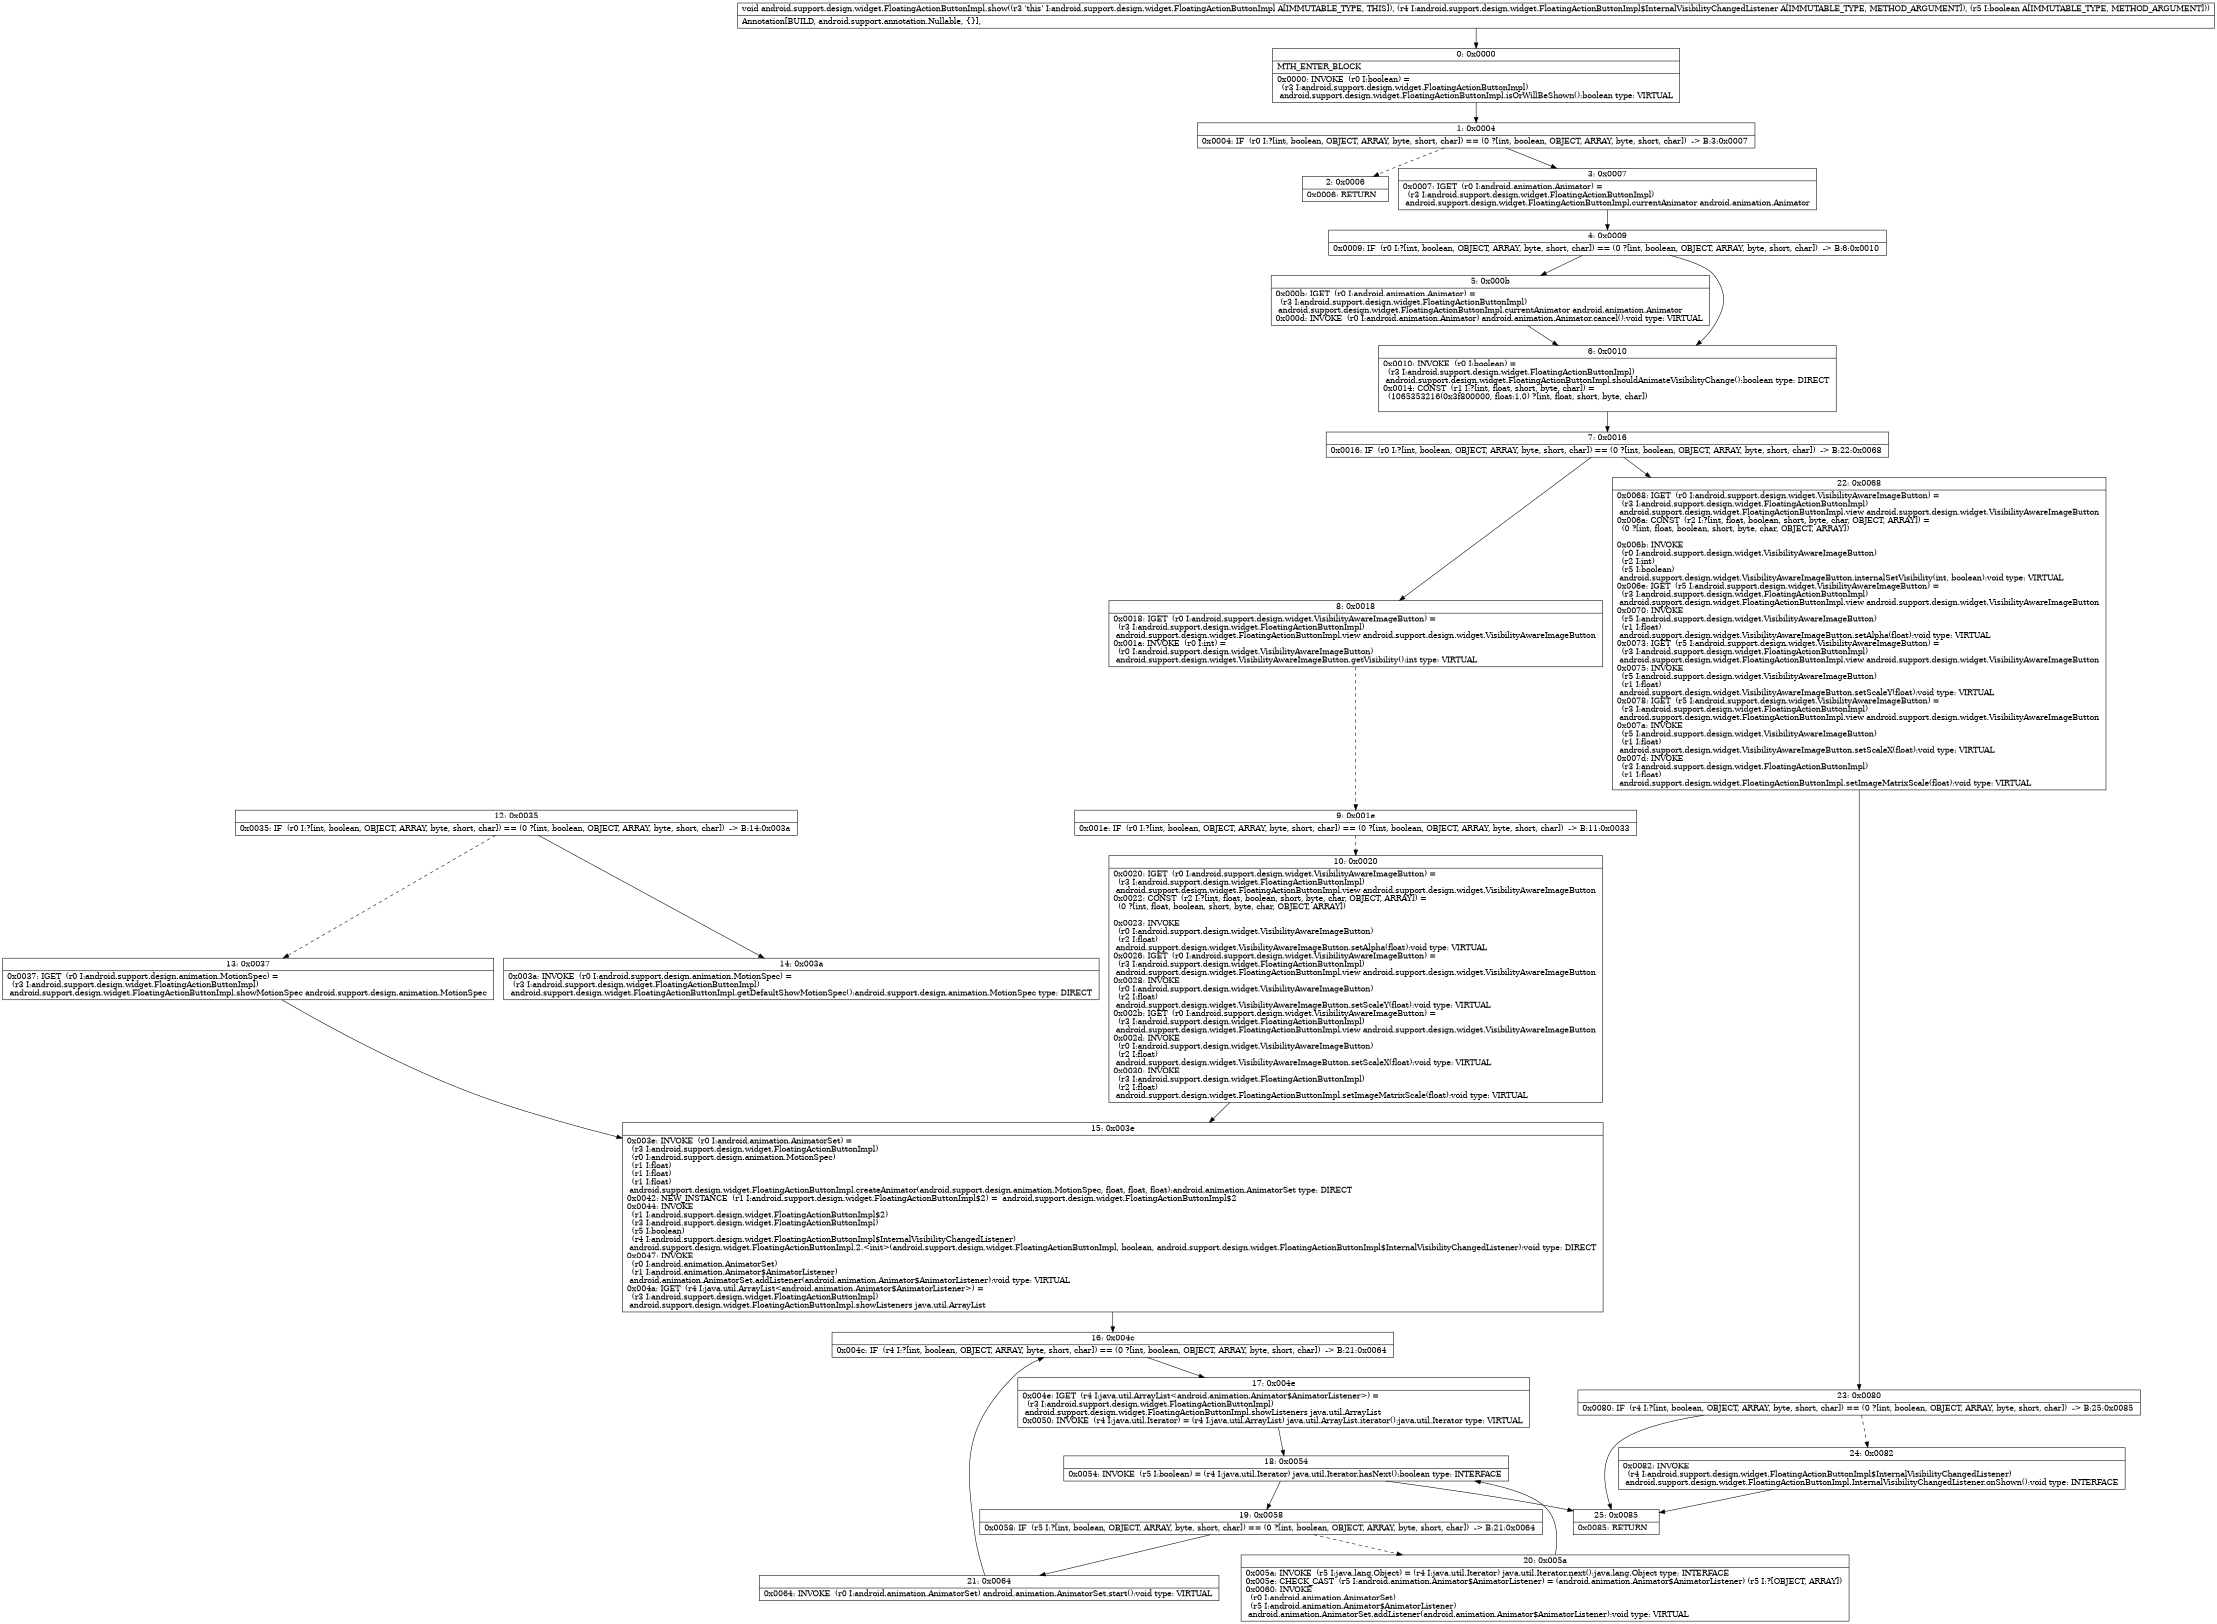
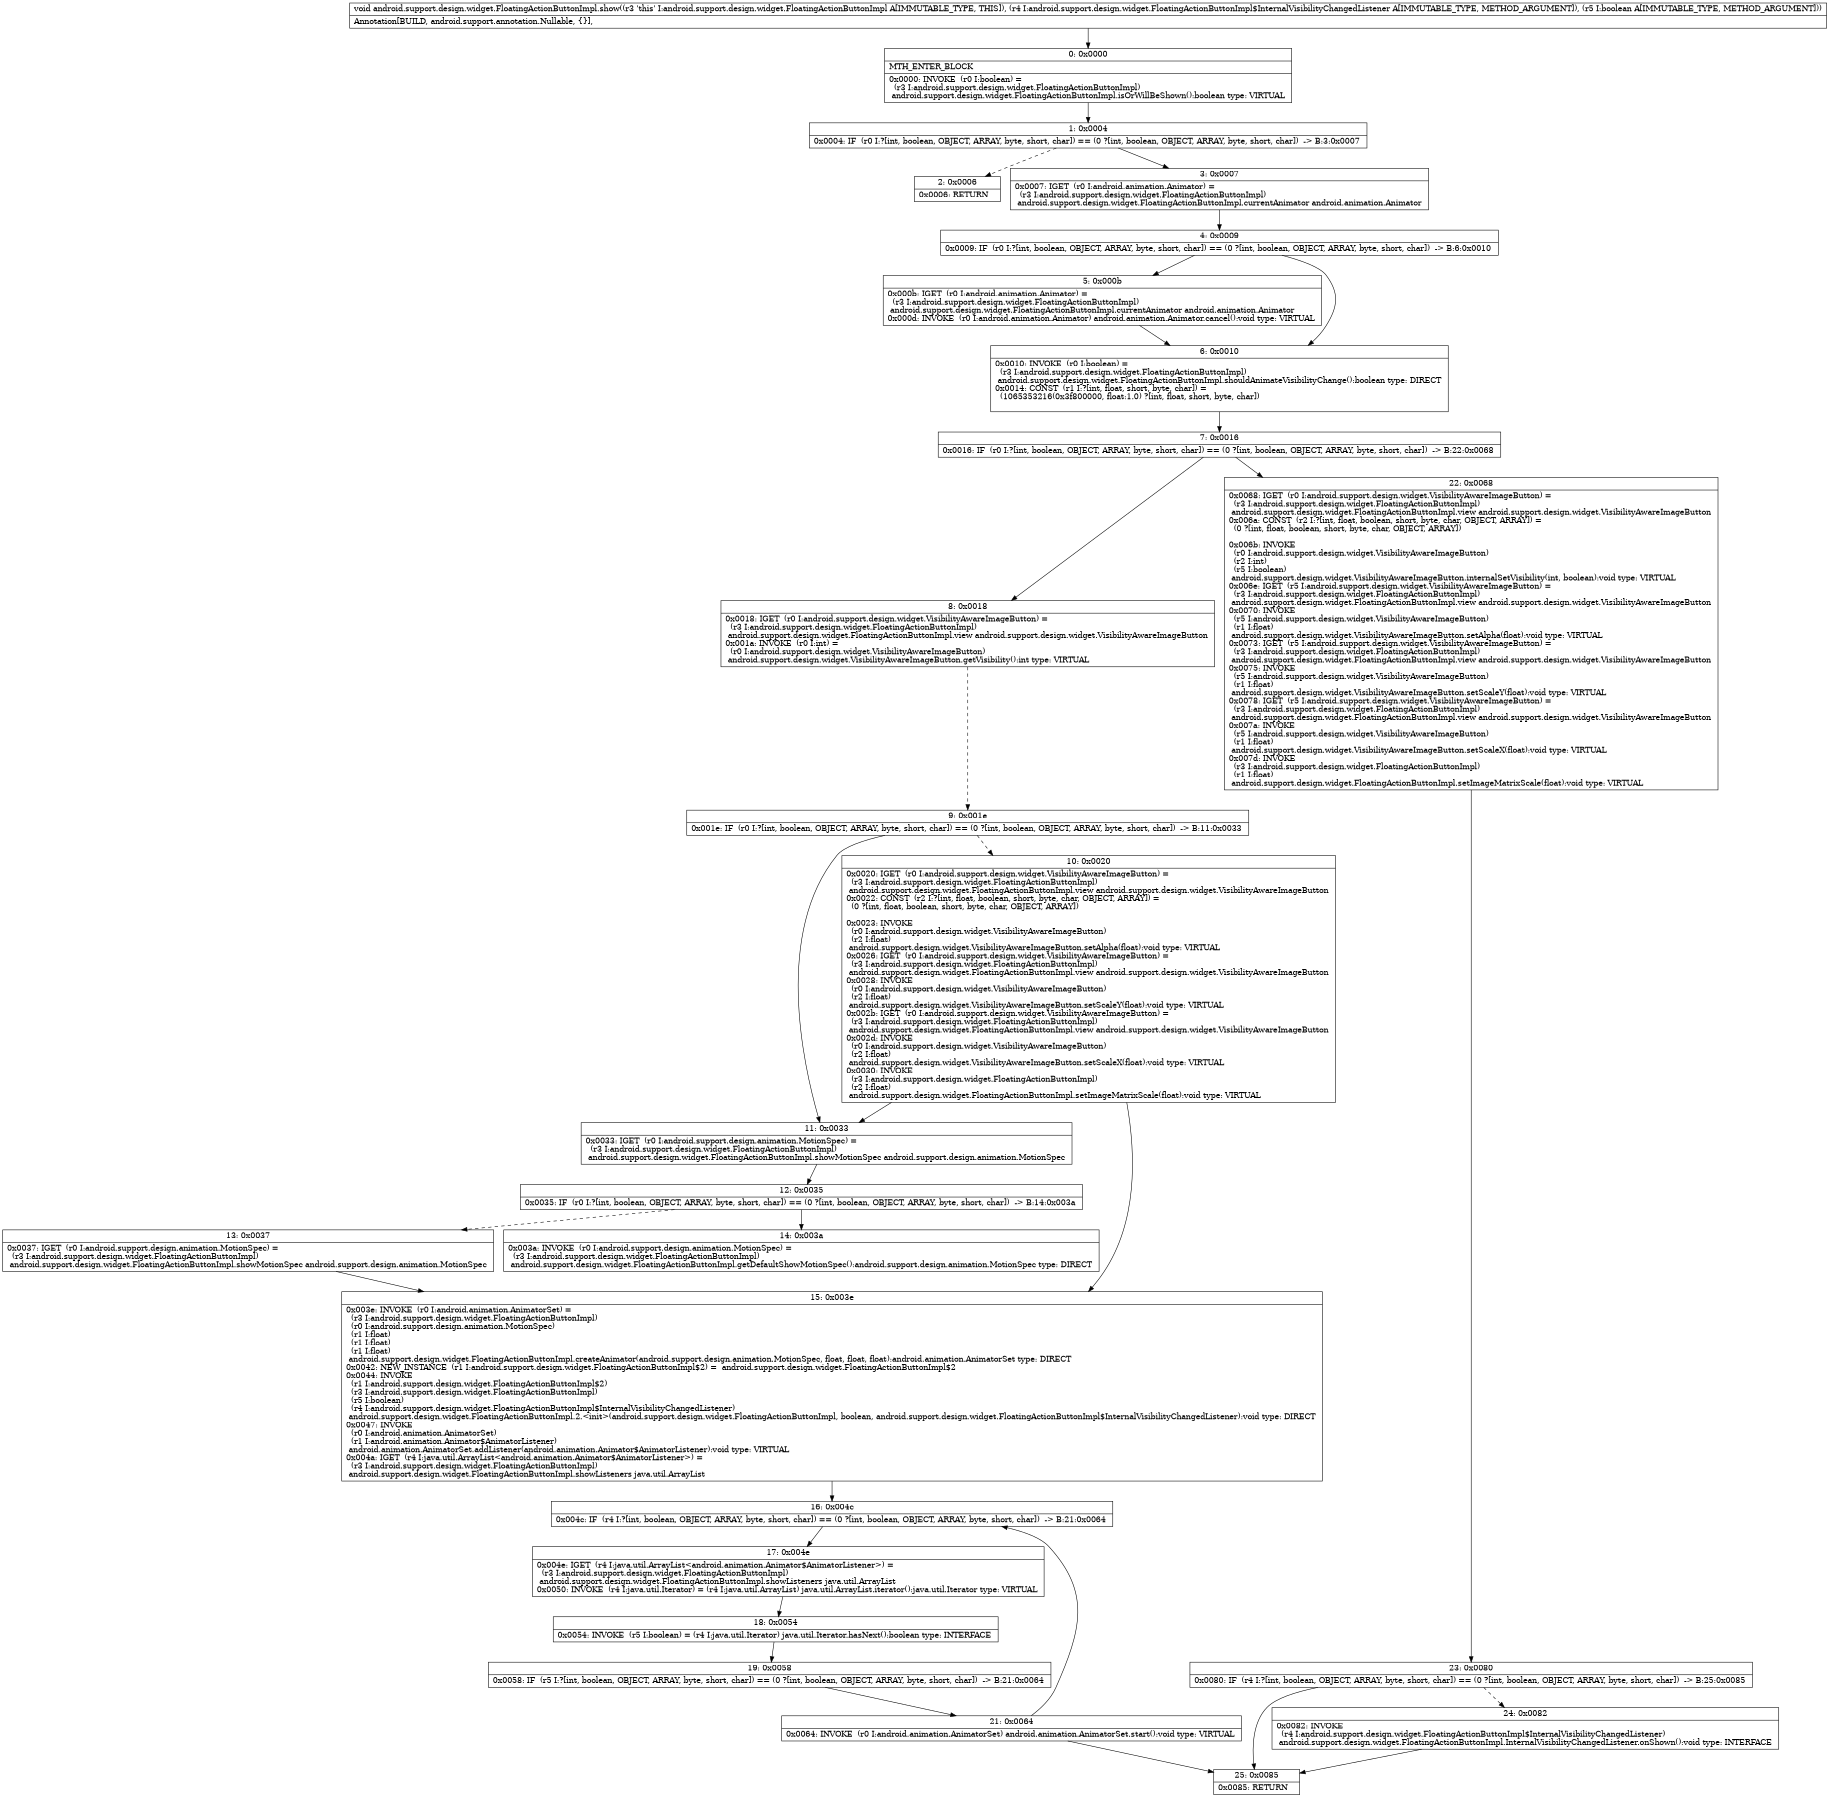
node "11: 0x0033": added
edge "18: 0x0054" -> "25: 0x0085": now "21: 0x0064" -> "25: 0x0085"
node "20: 0x005a": removed
